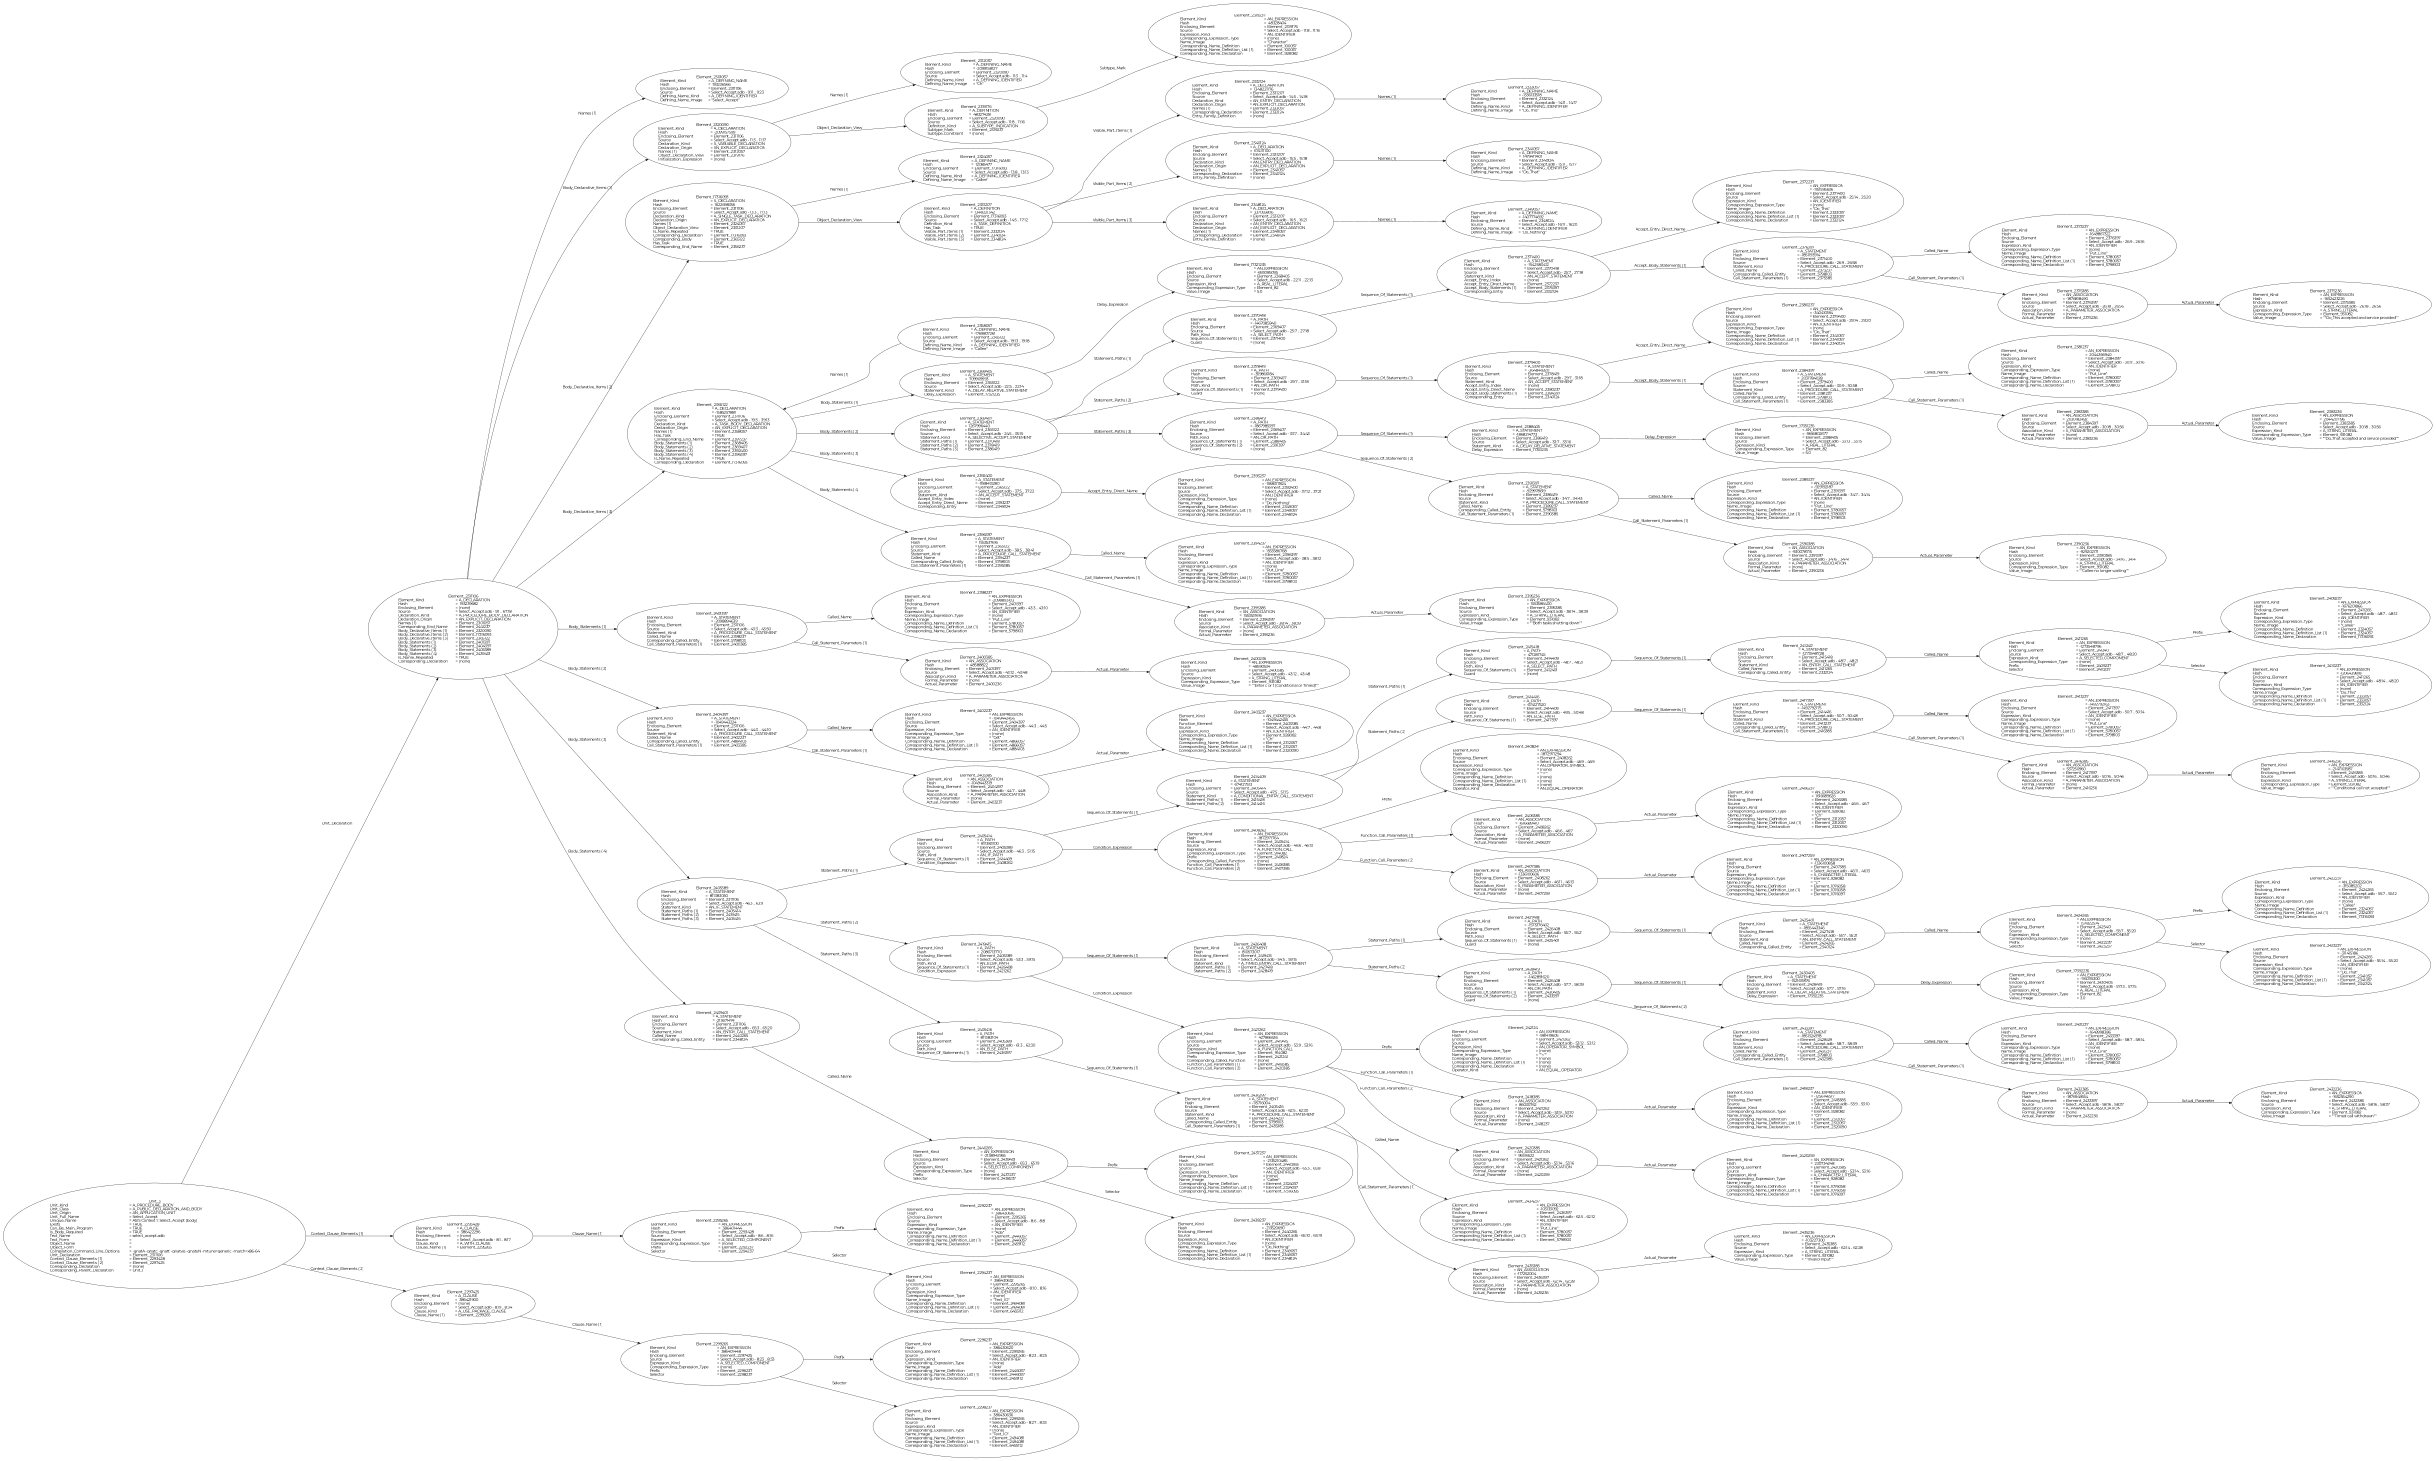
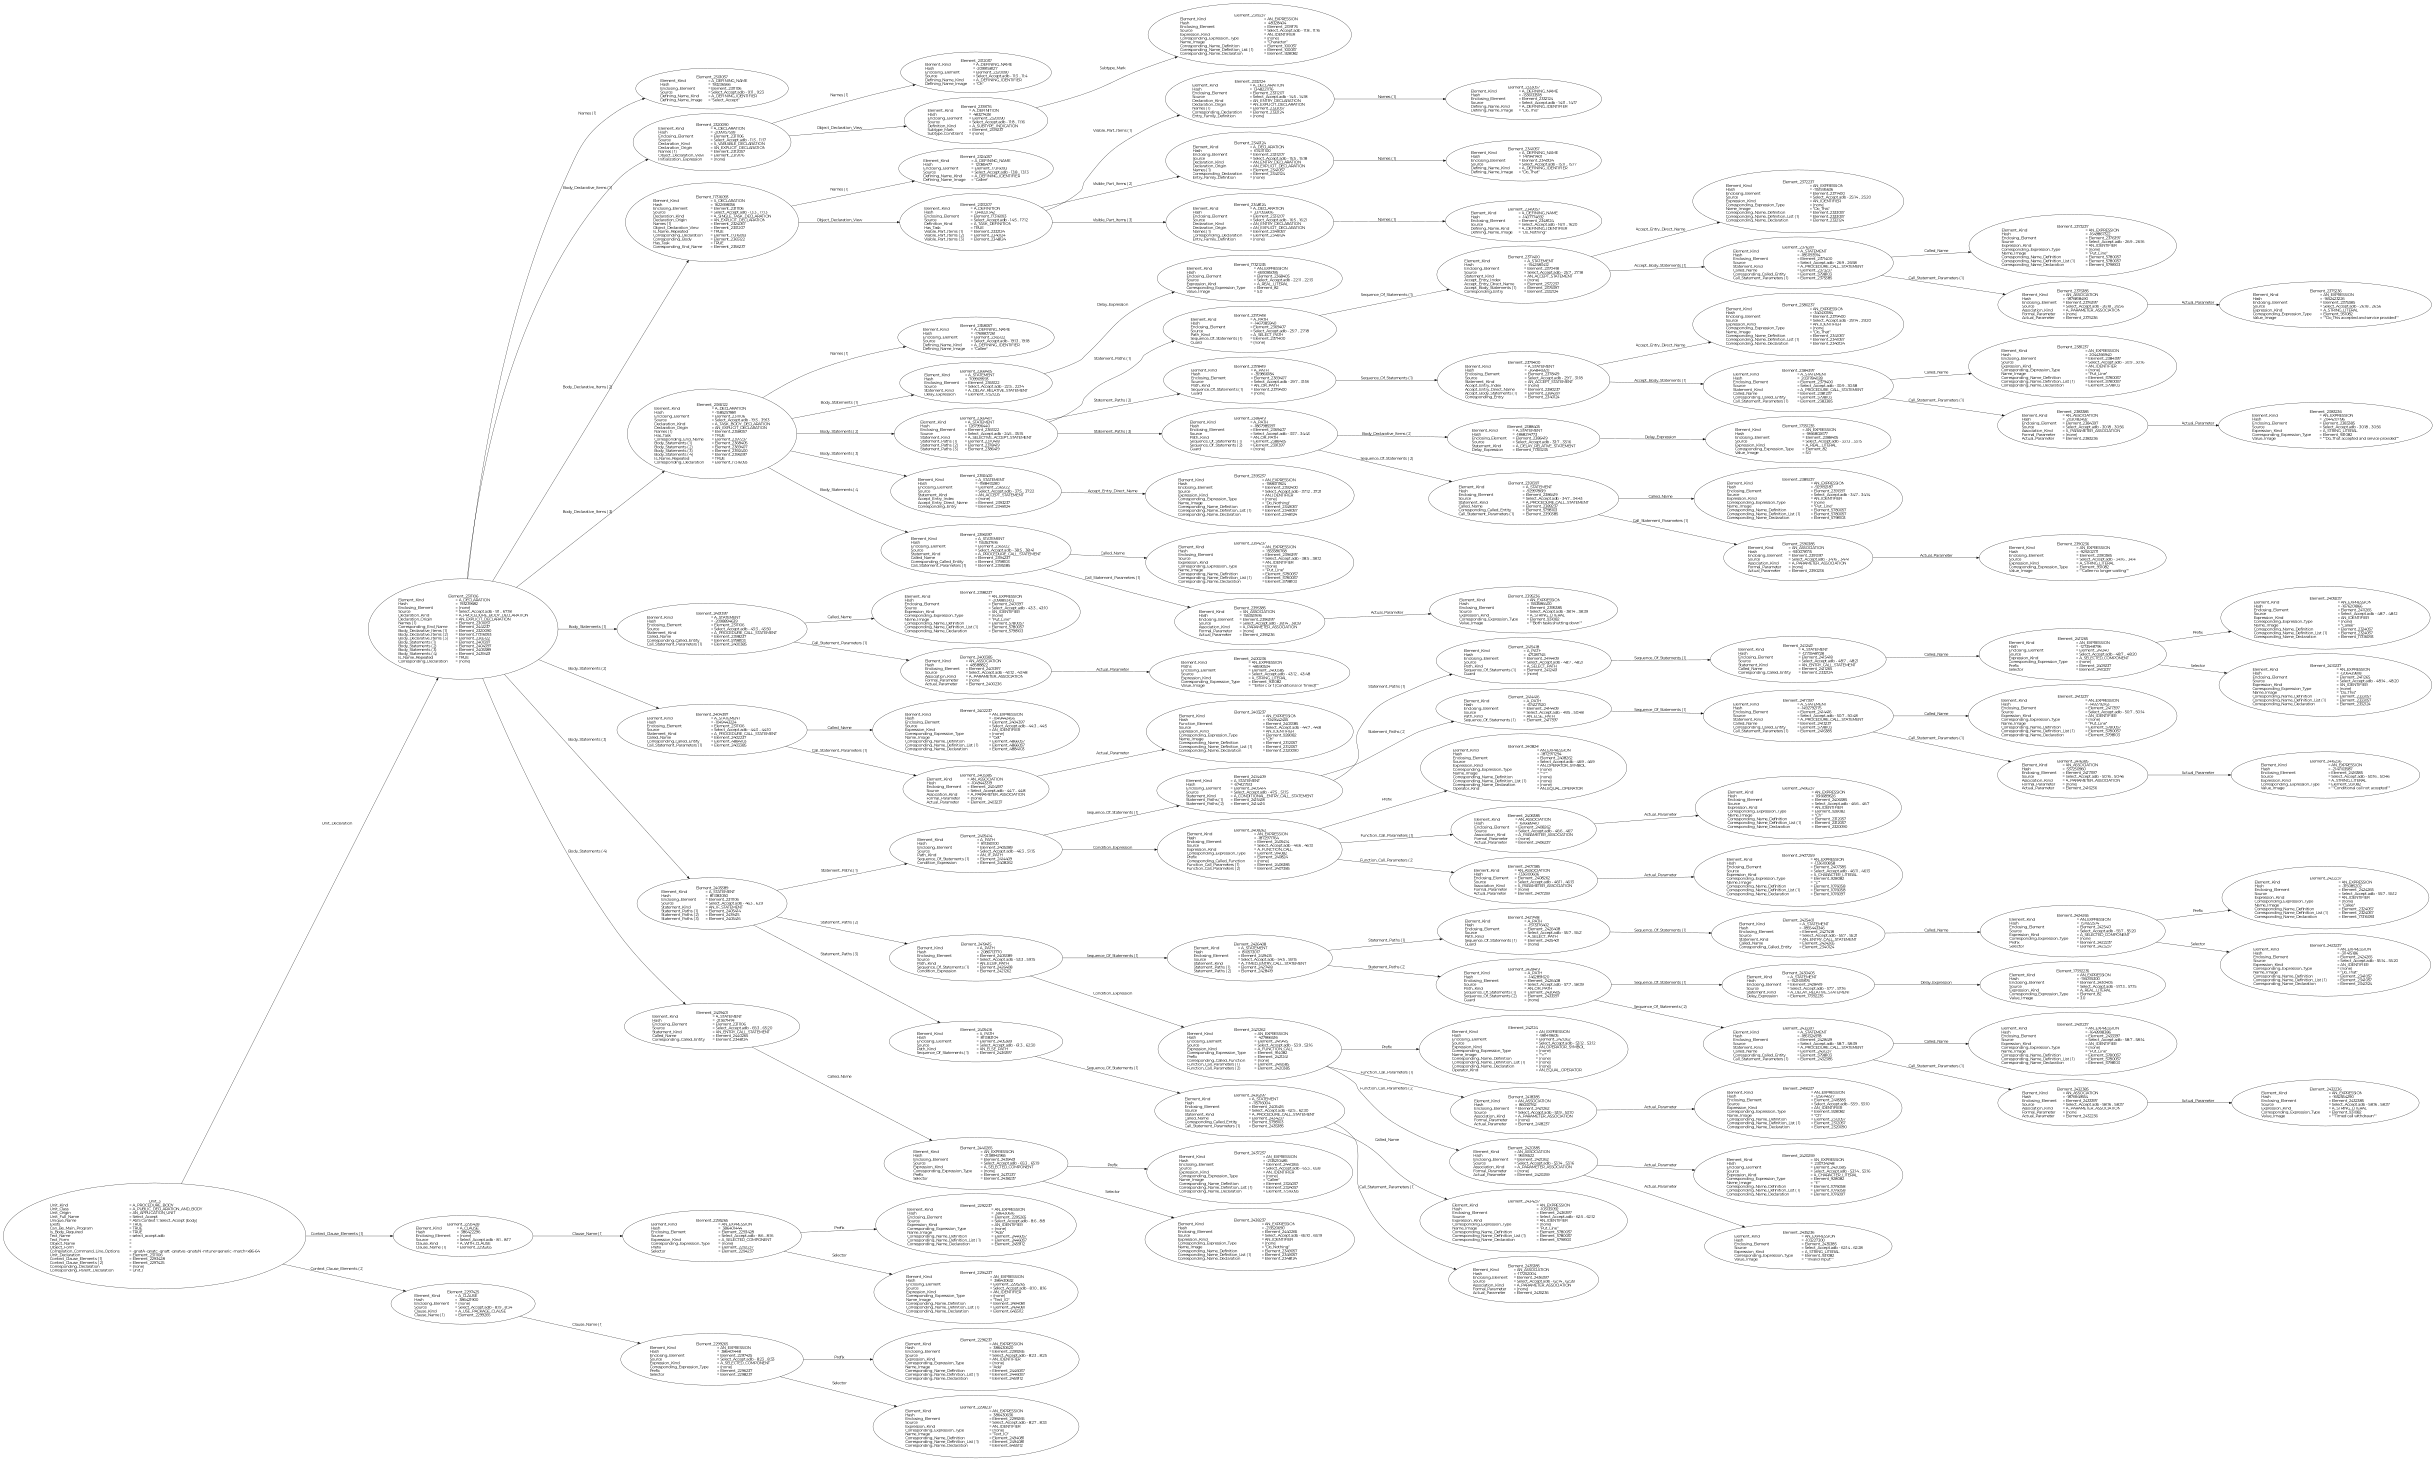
edge "Element_2358057" -> "Element_2365122": reversed
edge "Element_2386419" -> "Element_2388405": label "Sequence_Of_Statements ( 1)" -> "Body_Declarative_Items ( 2)"
node "Element_2400236": text "Hash" -> "Paths"
edge "Element_2435385" -> "Element_2435236": now "Element_2420385" -> "Element_2435236"
